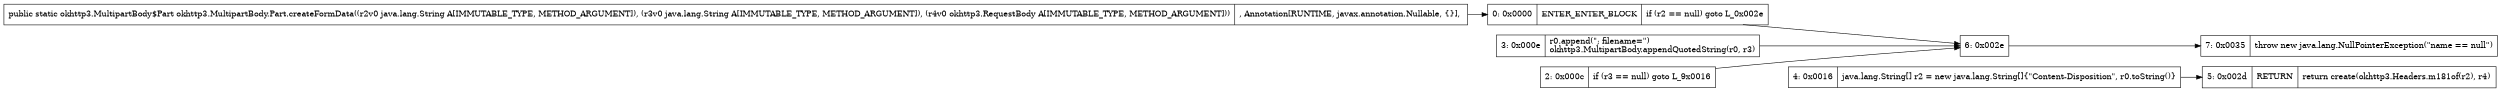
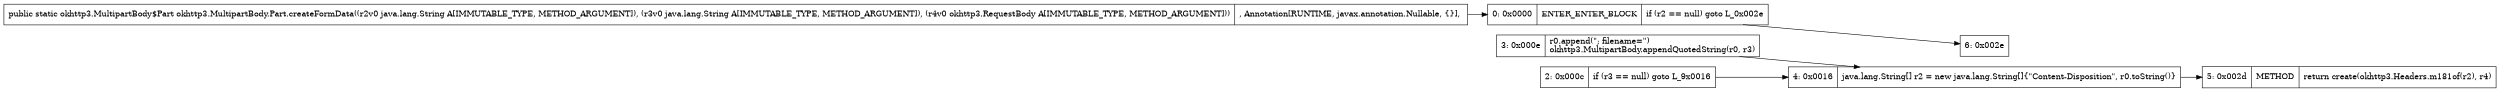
edge "3: 0x000e" -> "6: 0x002e": now "3: 0x000e" -> "4: 0x0016"
node "7: 0x0035": removed
edge "2: 0x000c" -> "6: 0x002e": now "2: 0x000c" -> "4: 0x0016"
node "5: 0x002d": text "RETURN" -> "METHOD"
